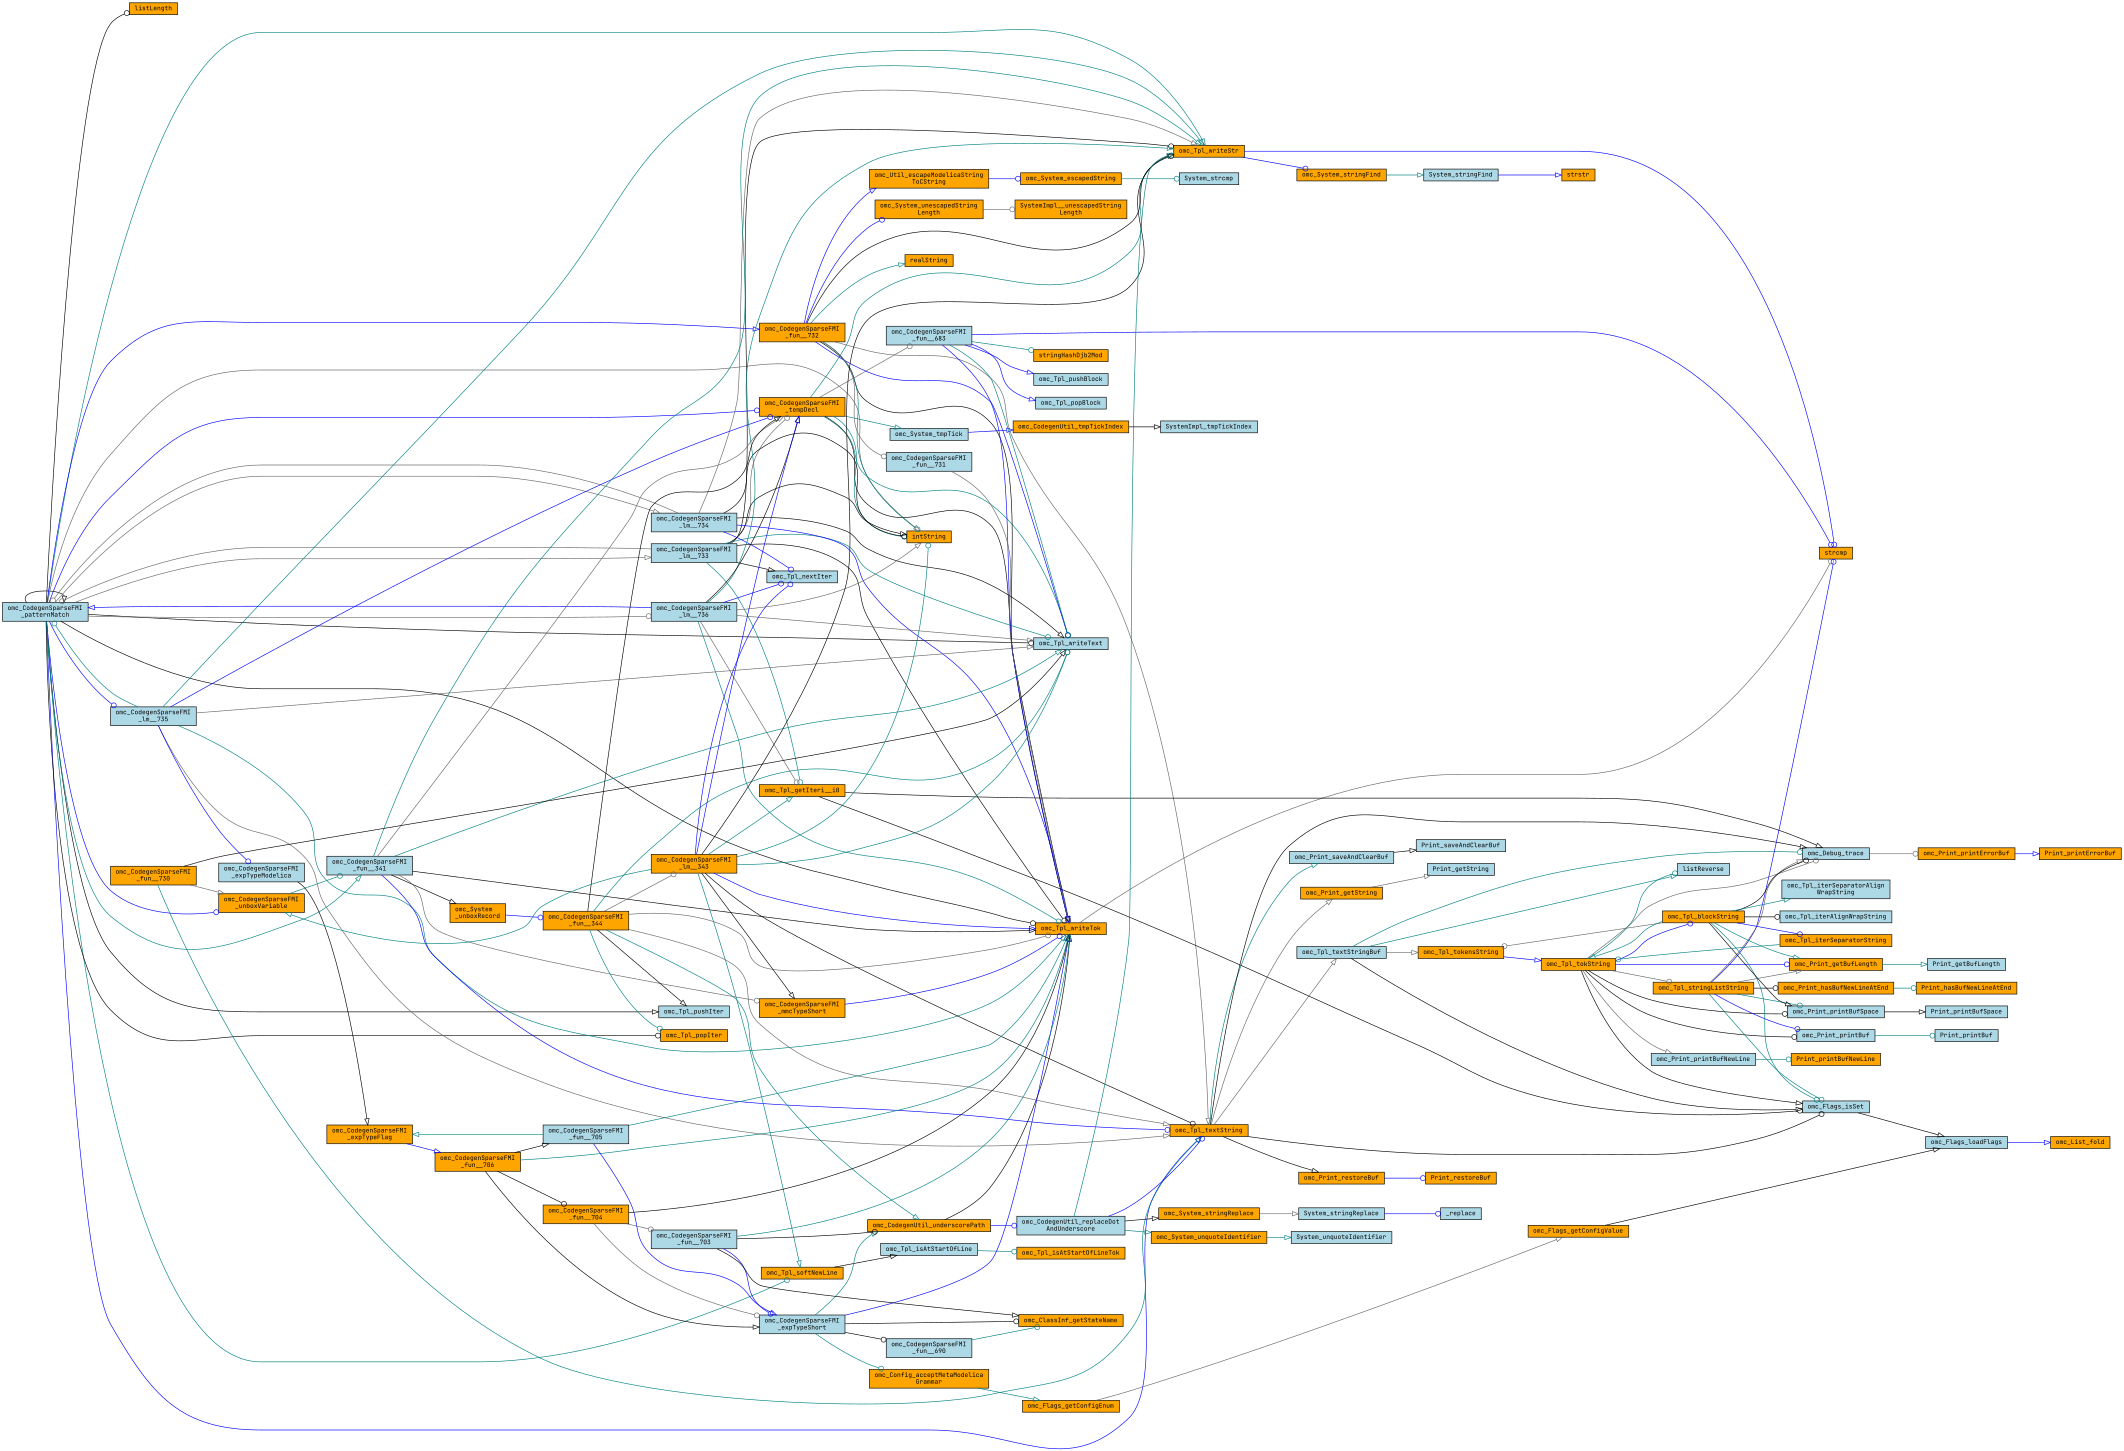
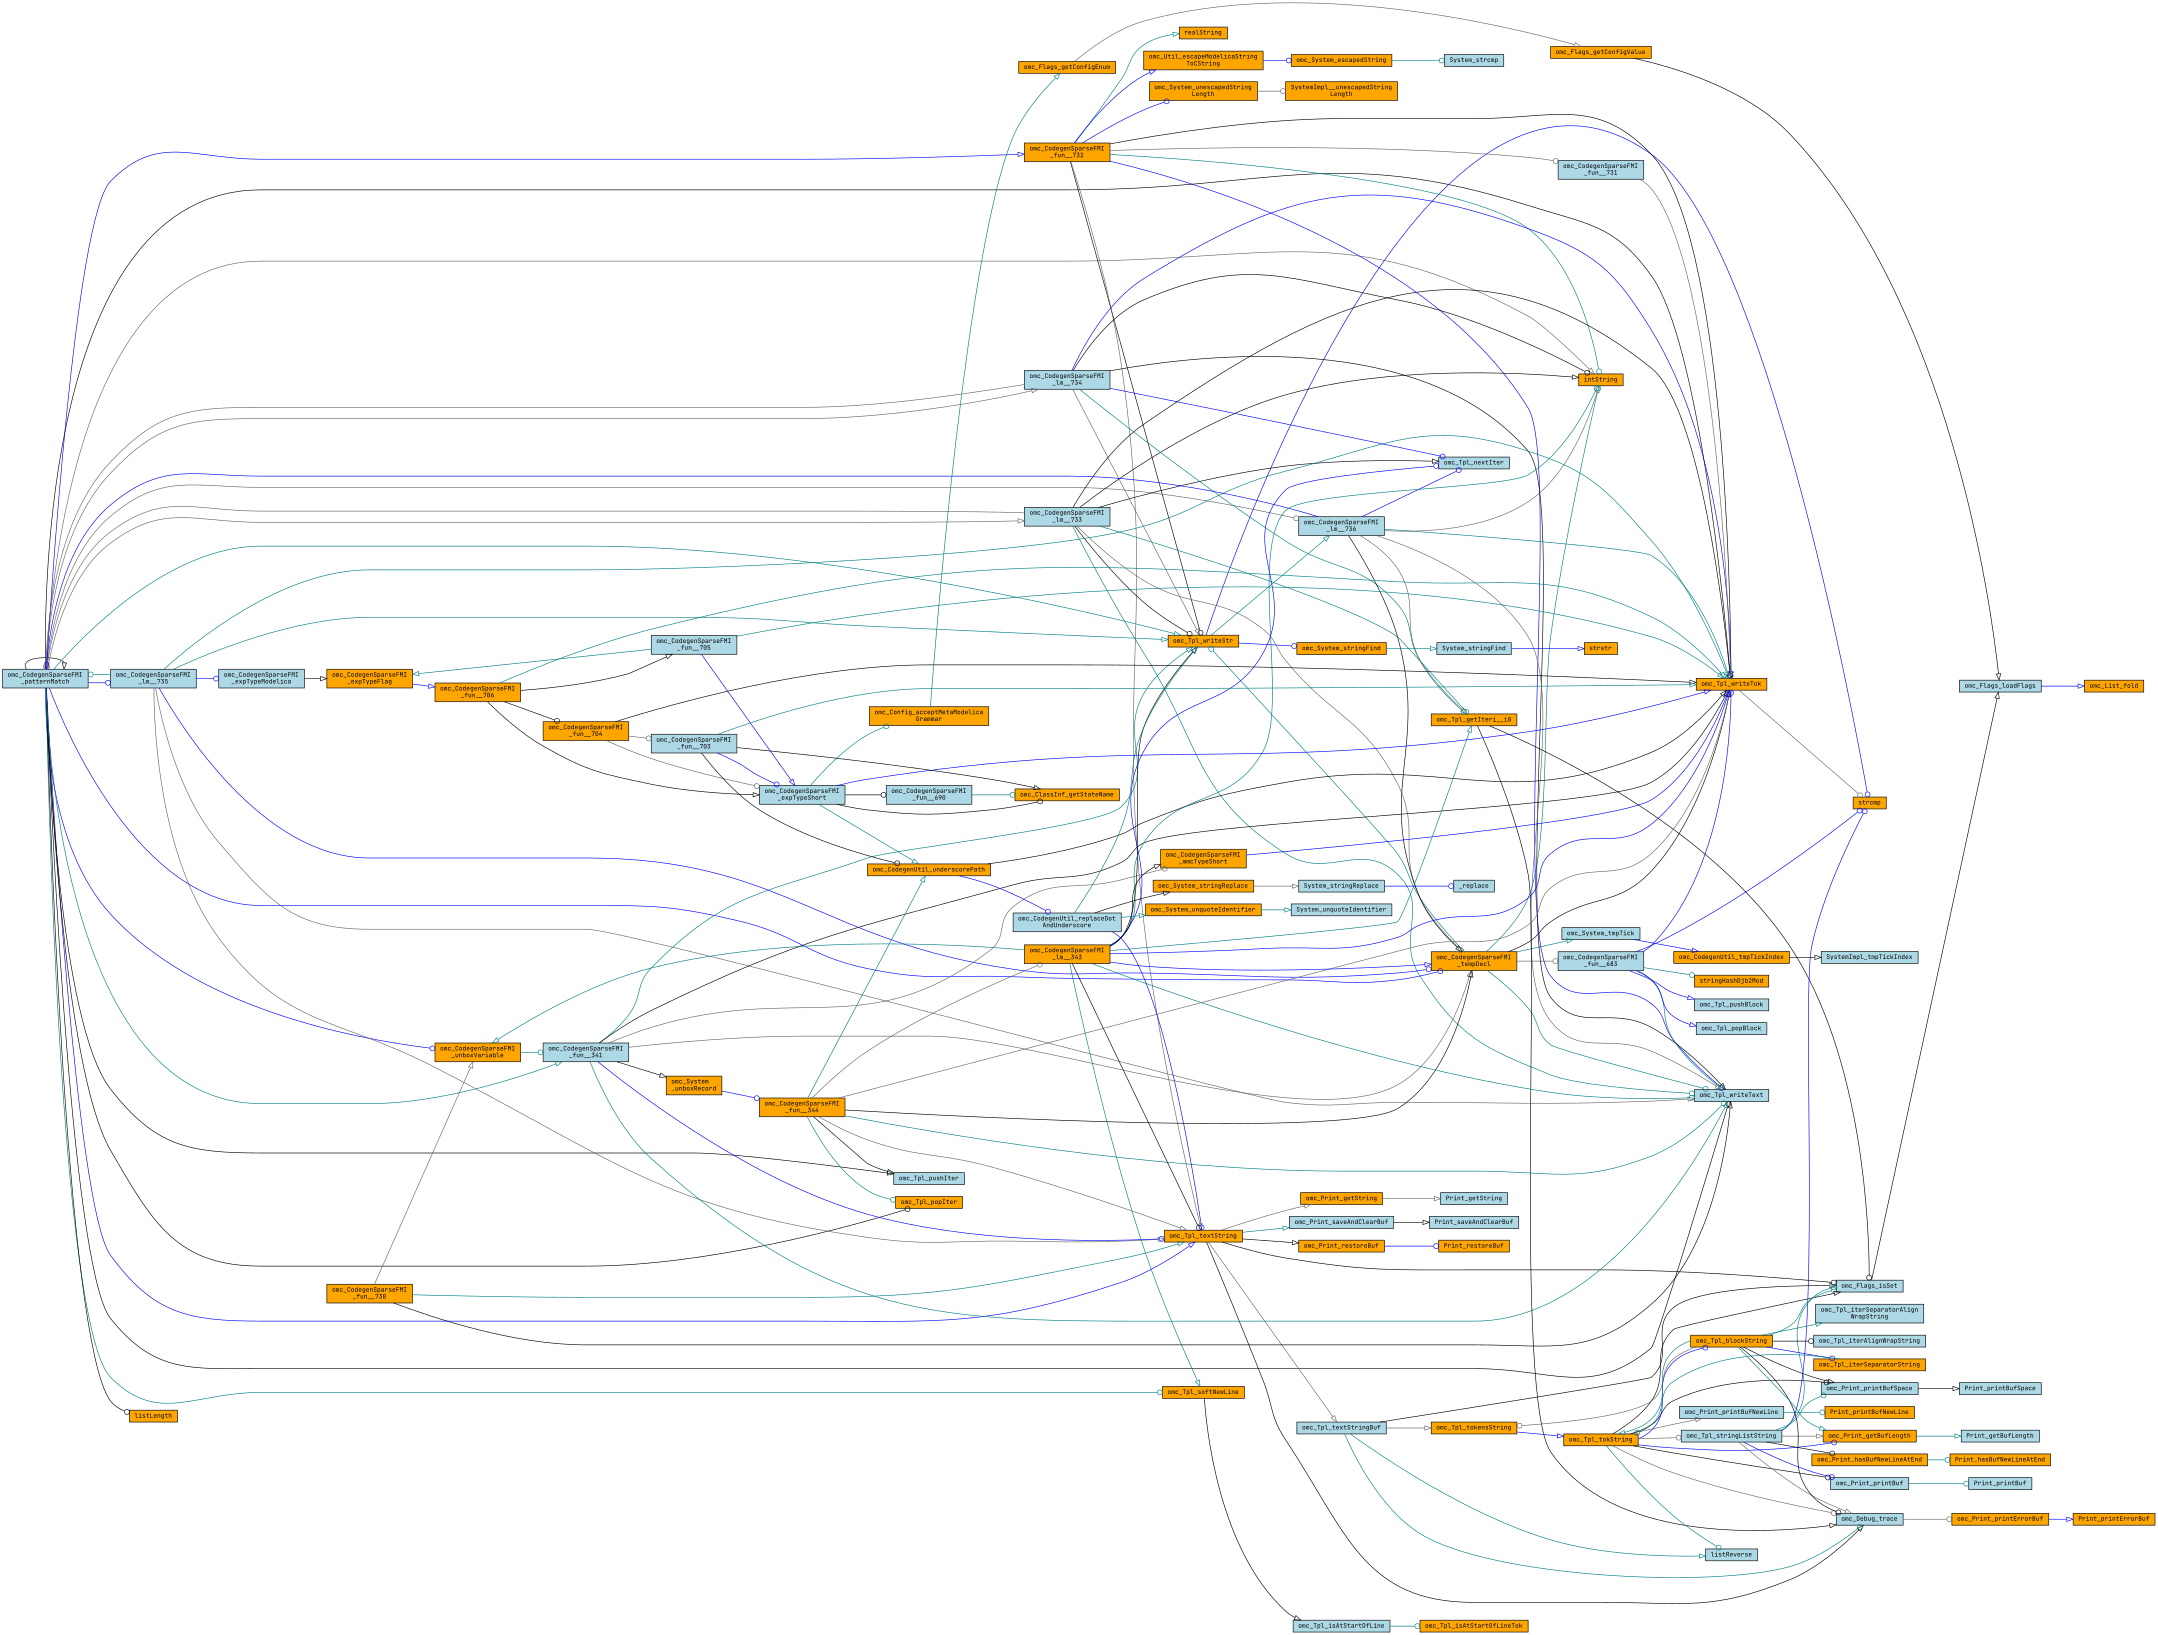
edge "omc_CodegenSparseFMI _lm__736" -> "omc_Tpl_writeStr": reversed
edge "omc_CodegenSparseFMI _lm__734" -> "omc_Tpl_getIteri__i0": added
node "omc_Tpl_stringListString": fillcolor orange -> lightblue
